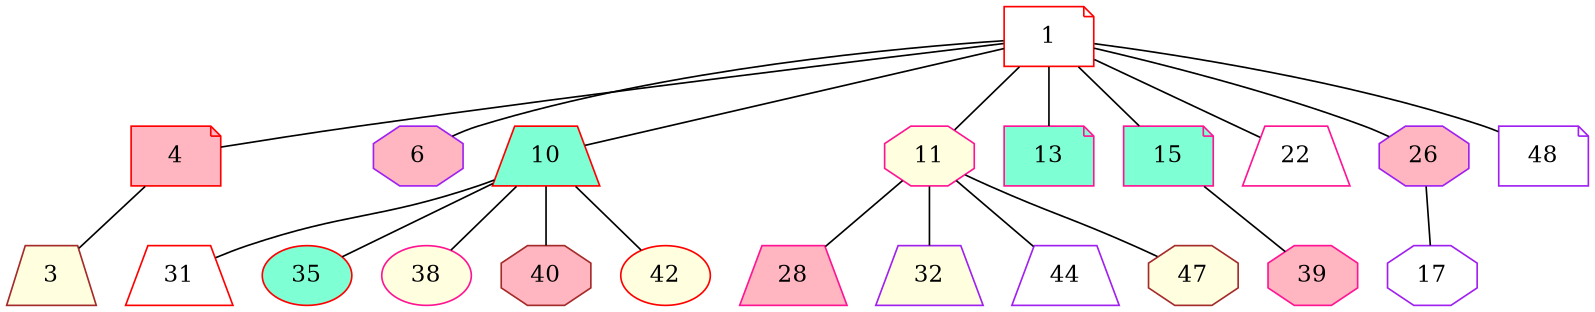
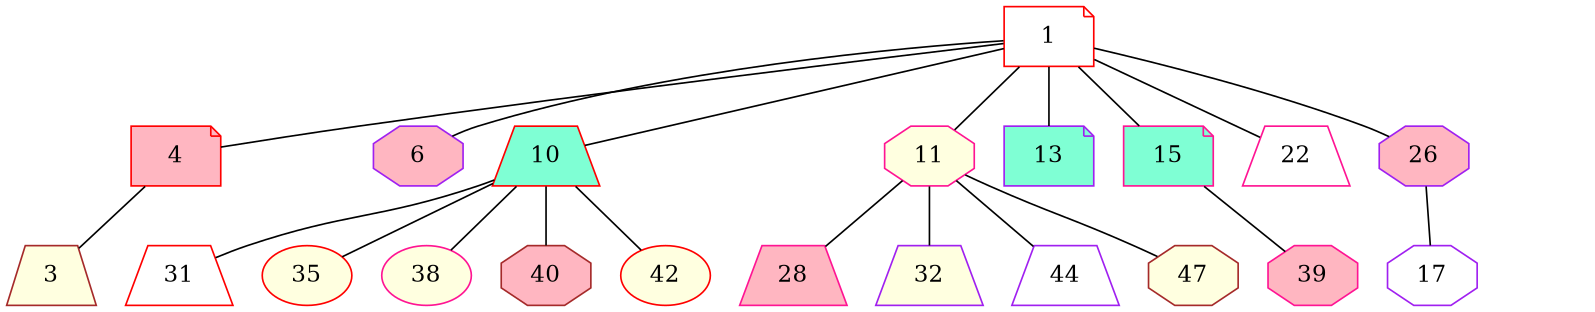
node "13": color deeppink -> purple
node "48": removed
node "35": fillcolor aquamarine -> lightyellow
